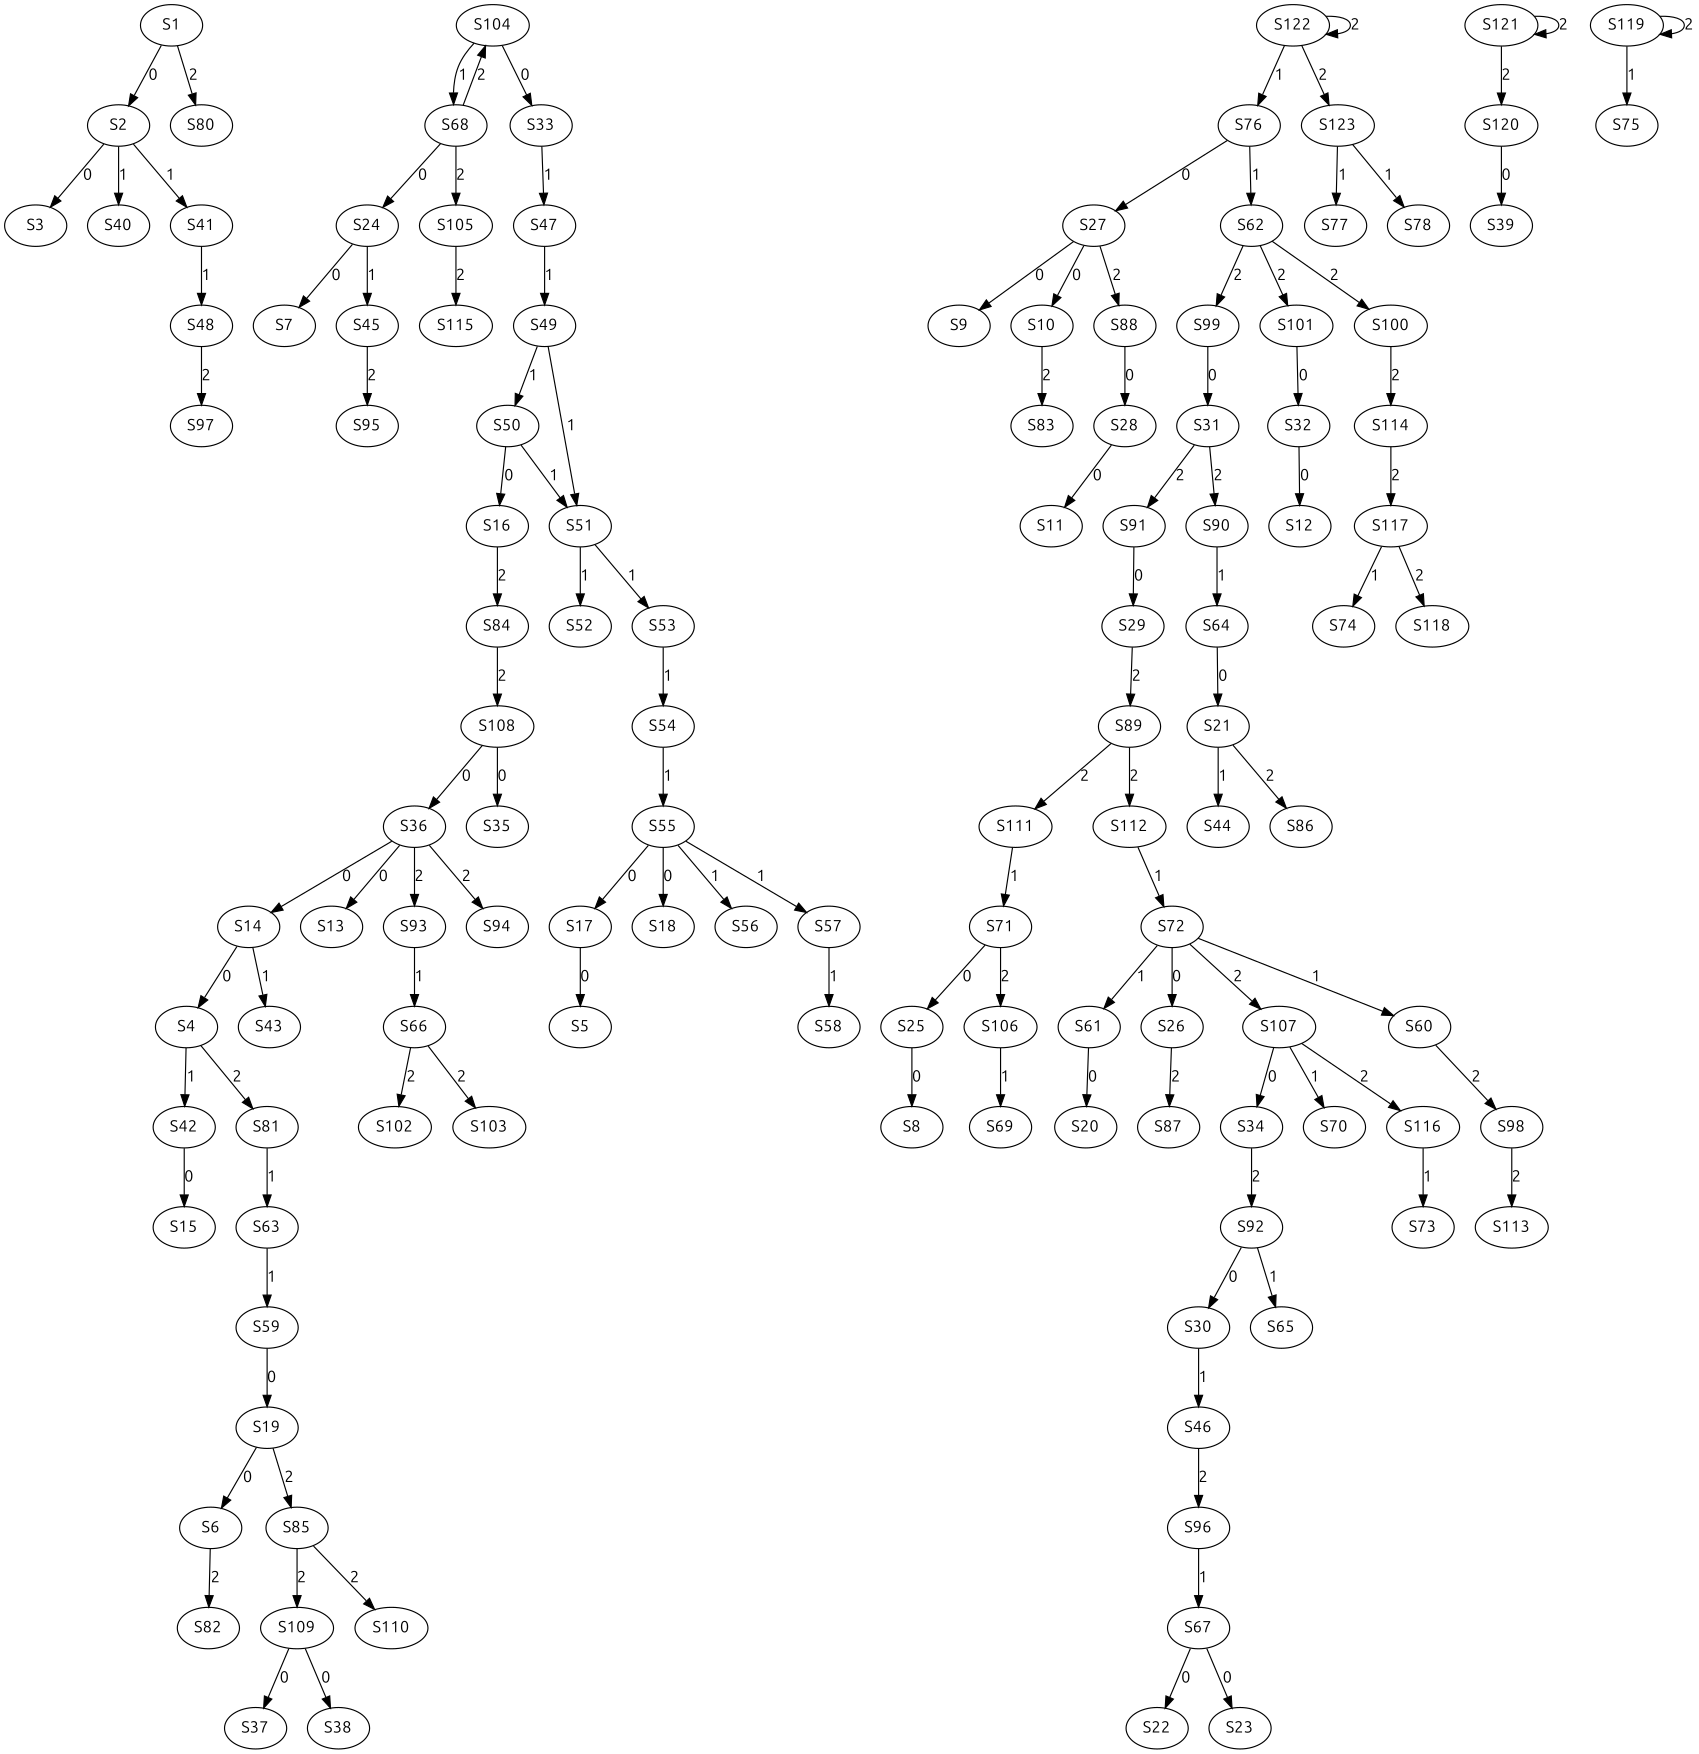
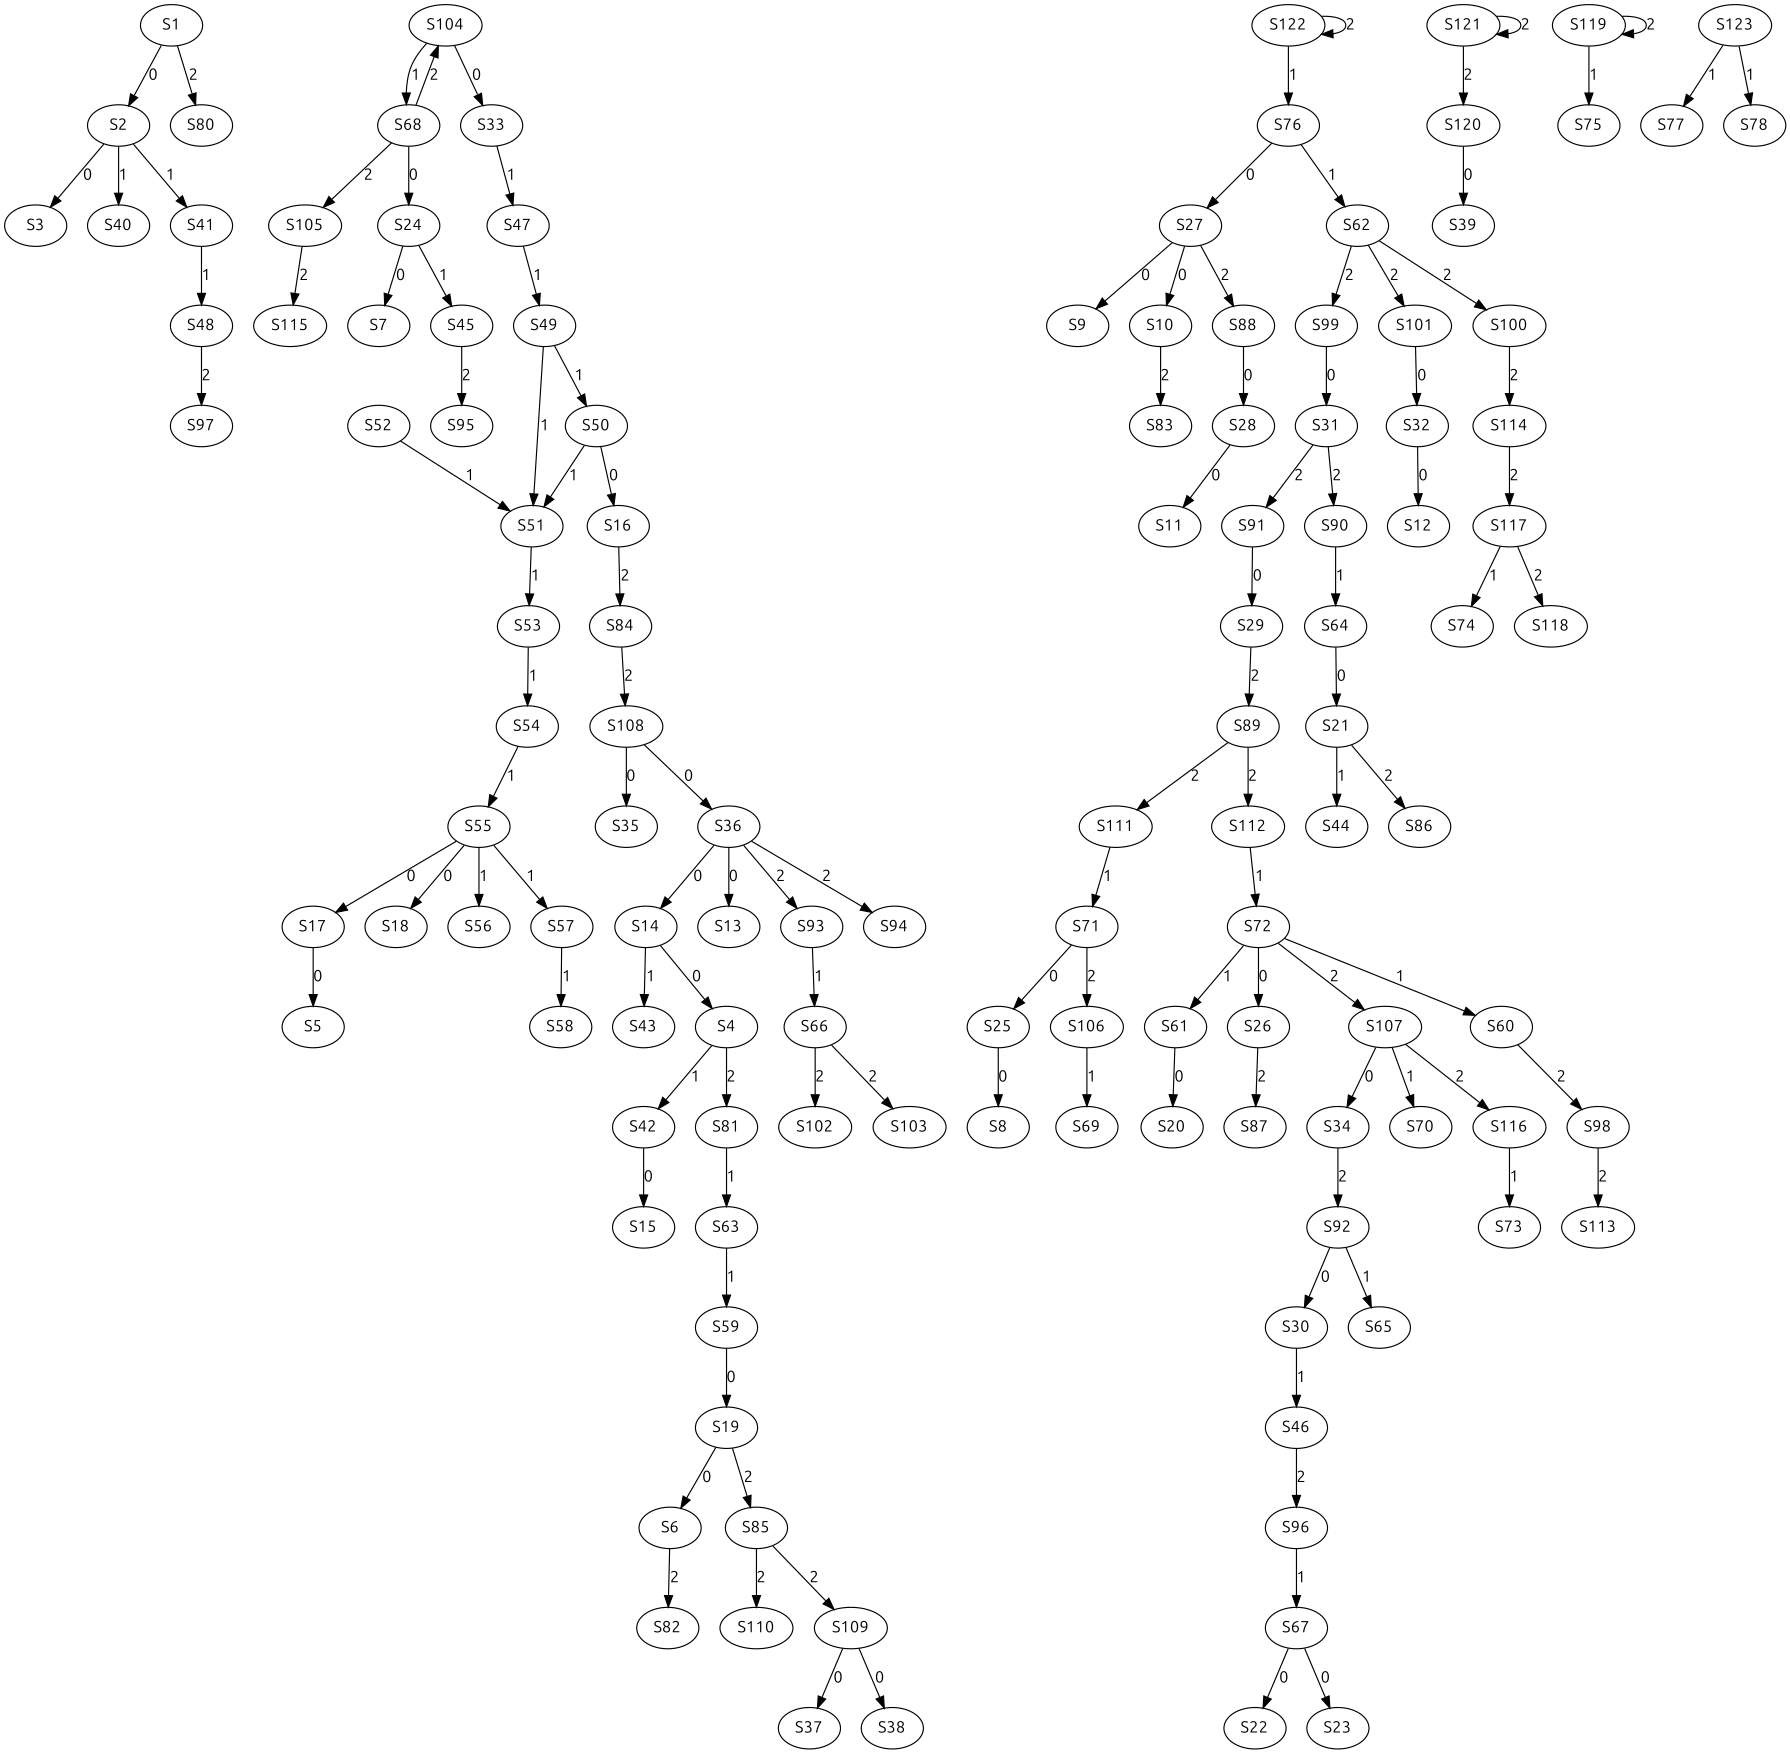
edge "S122" -> "S123": removed, label "2"
edge "S51" -> "S52": reversed
